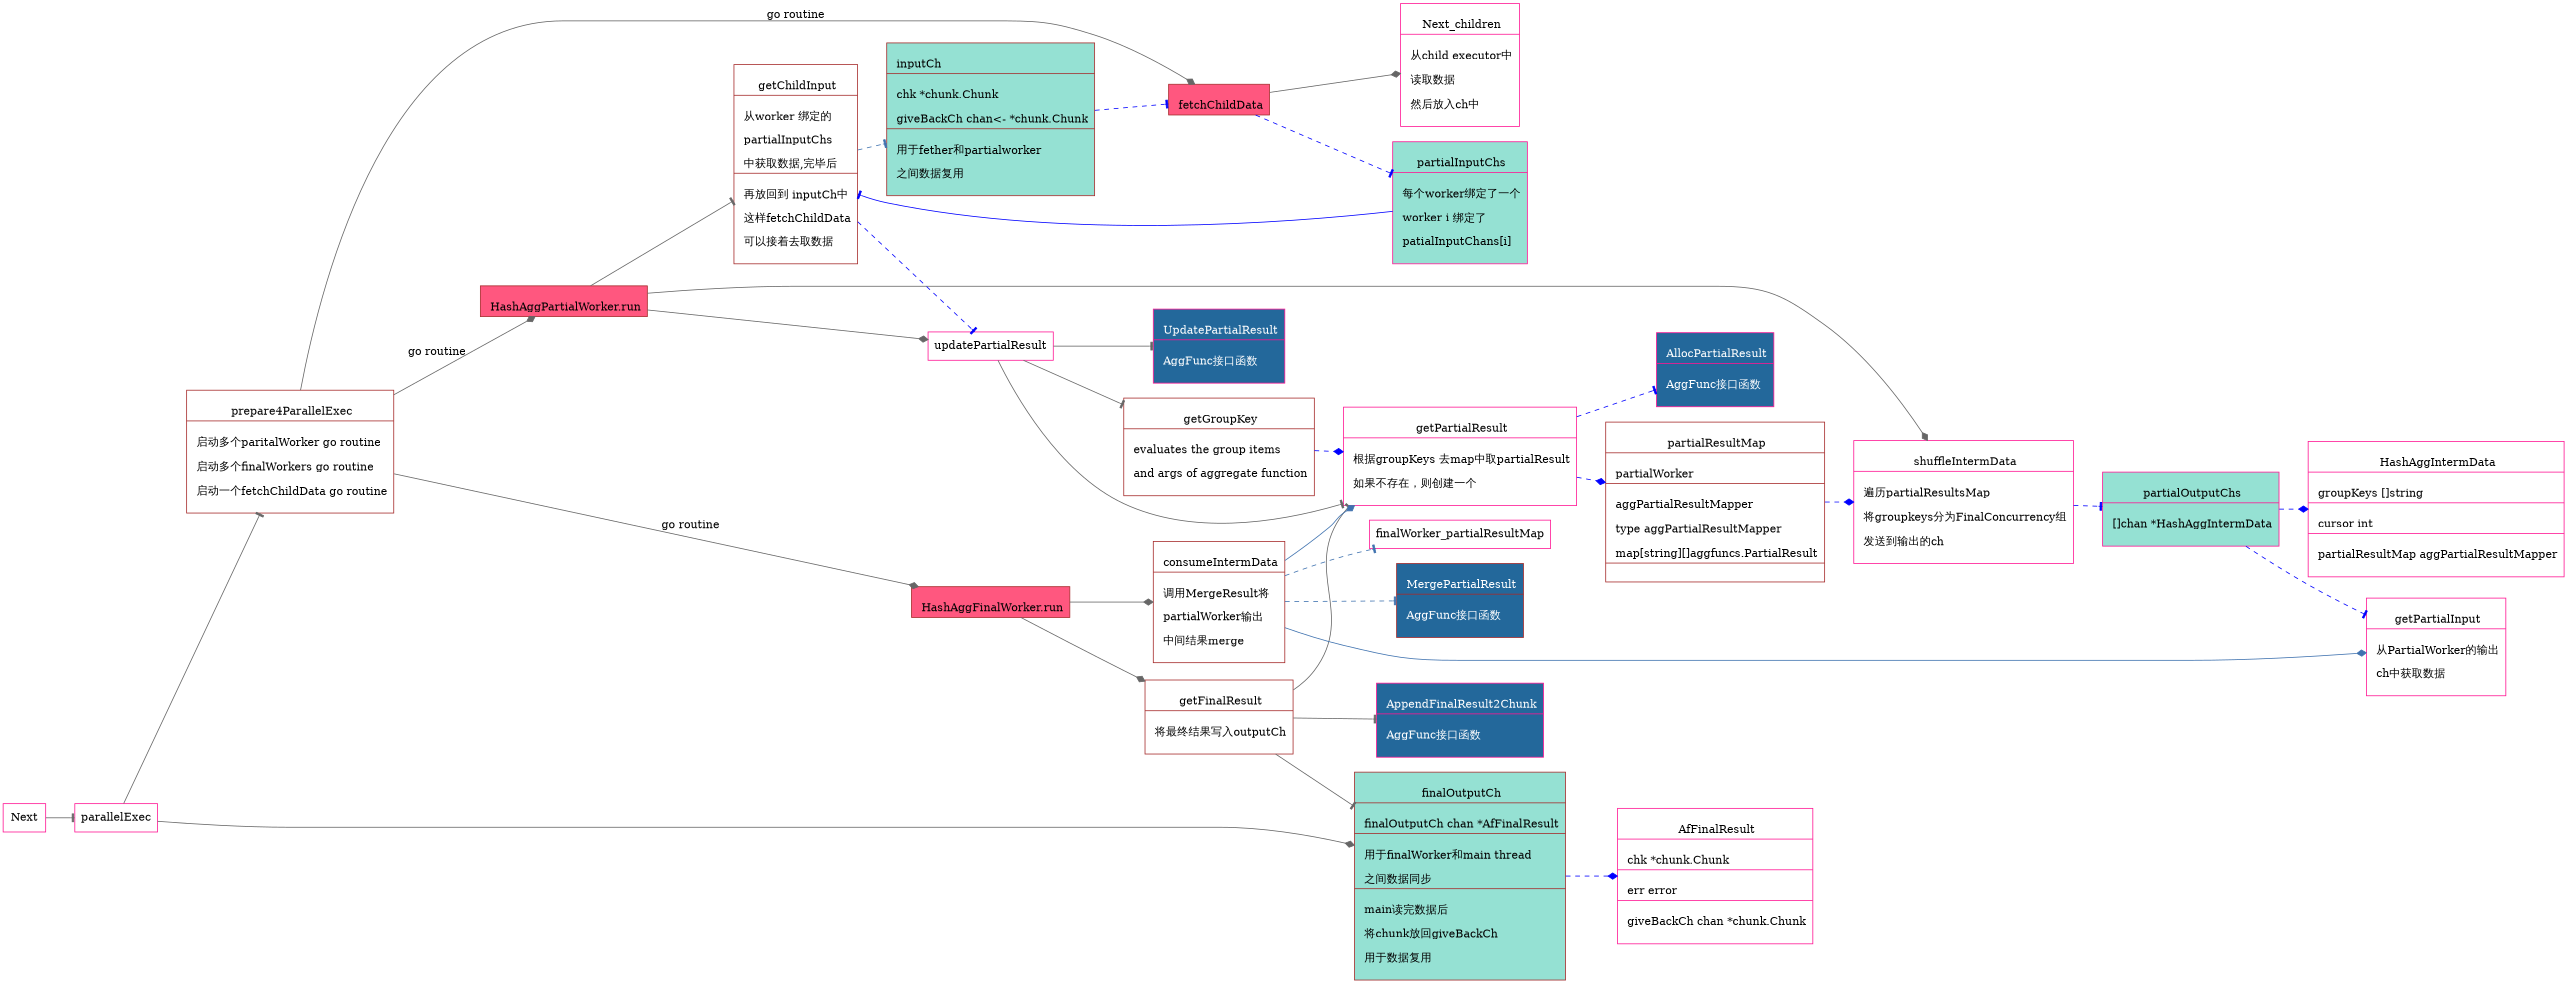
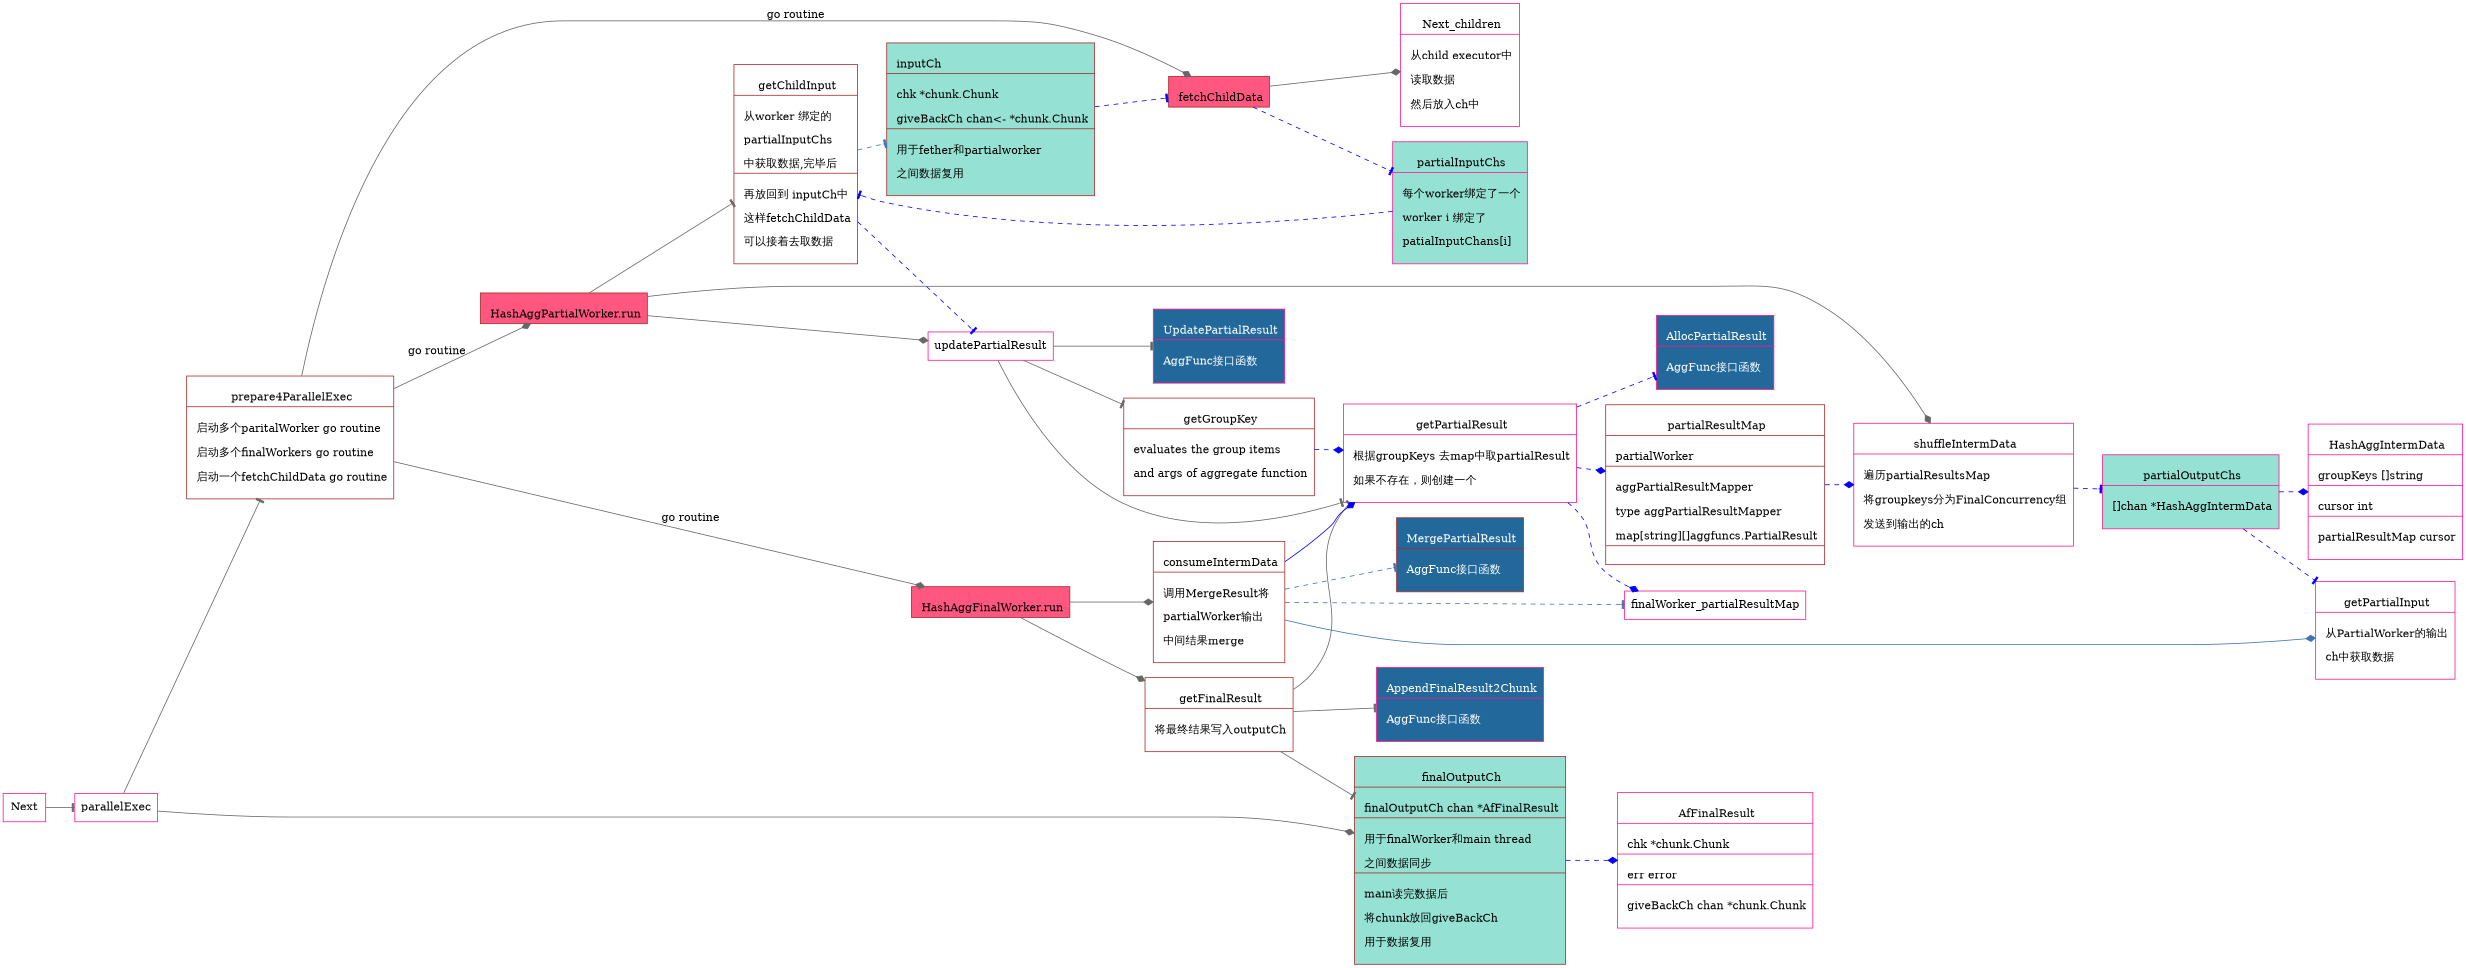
edge "partialInputChs" -> "getChildInput": style solid -> dashed
edge "consumeIntermData" -> "getPartialResult": color #3f72af -> blue
edge "getPartialResult" -> "finalWorker_partialResultMap": added
node "HashAggIntermData": text "partialResultMap aggPartialResultMapper" -> "partialResultMap cursor"
